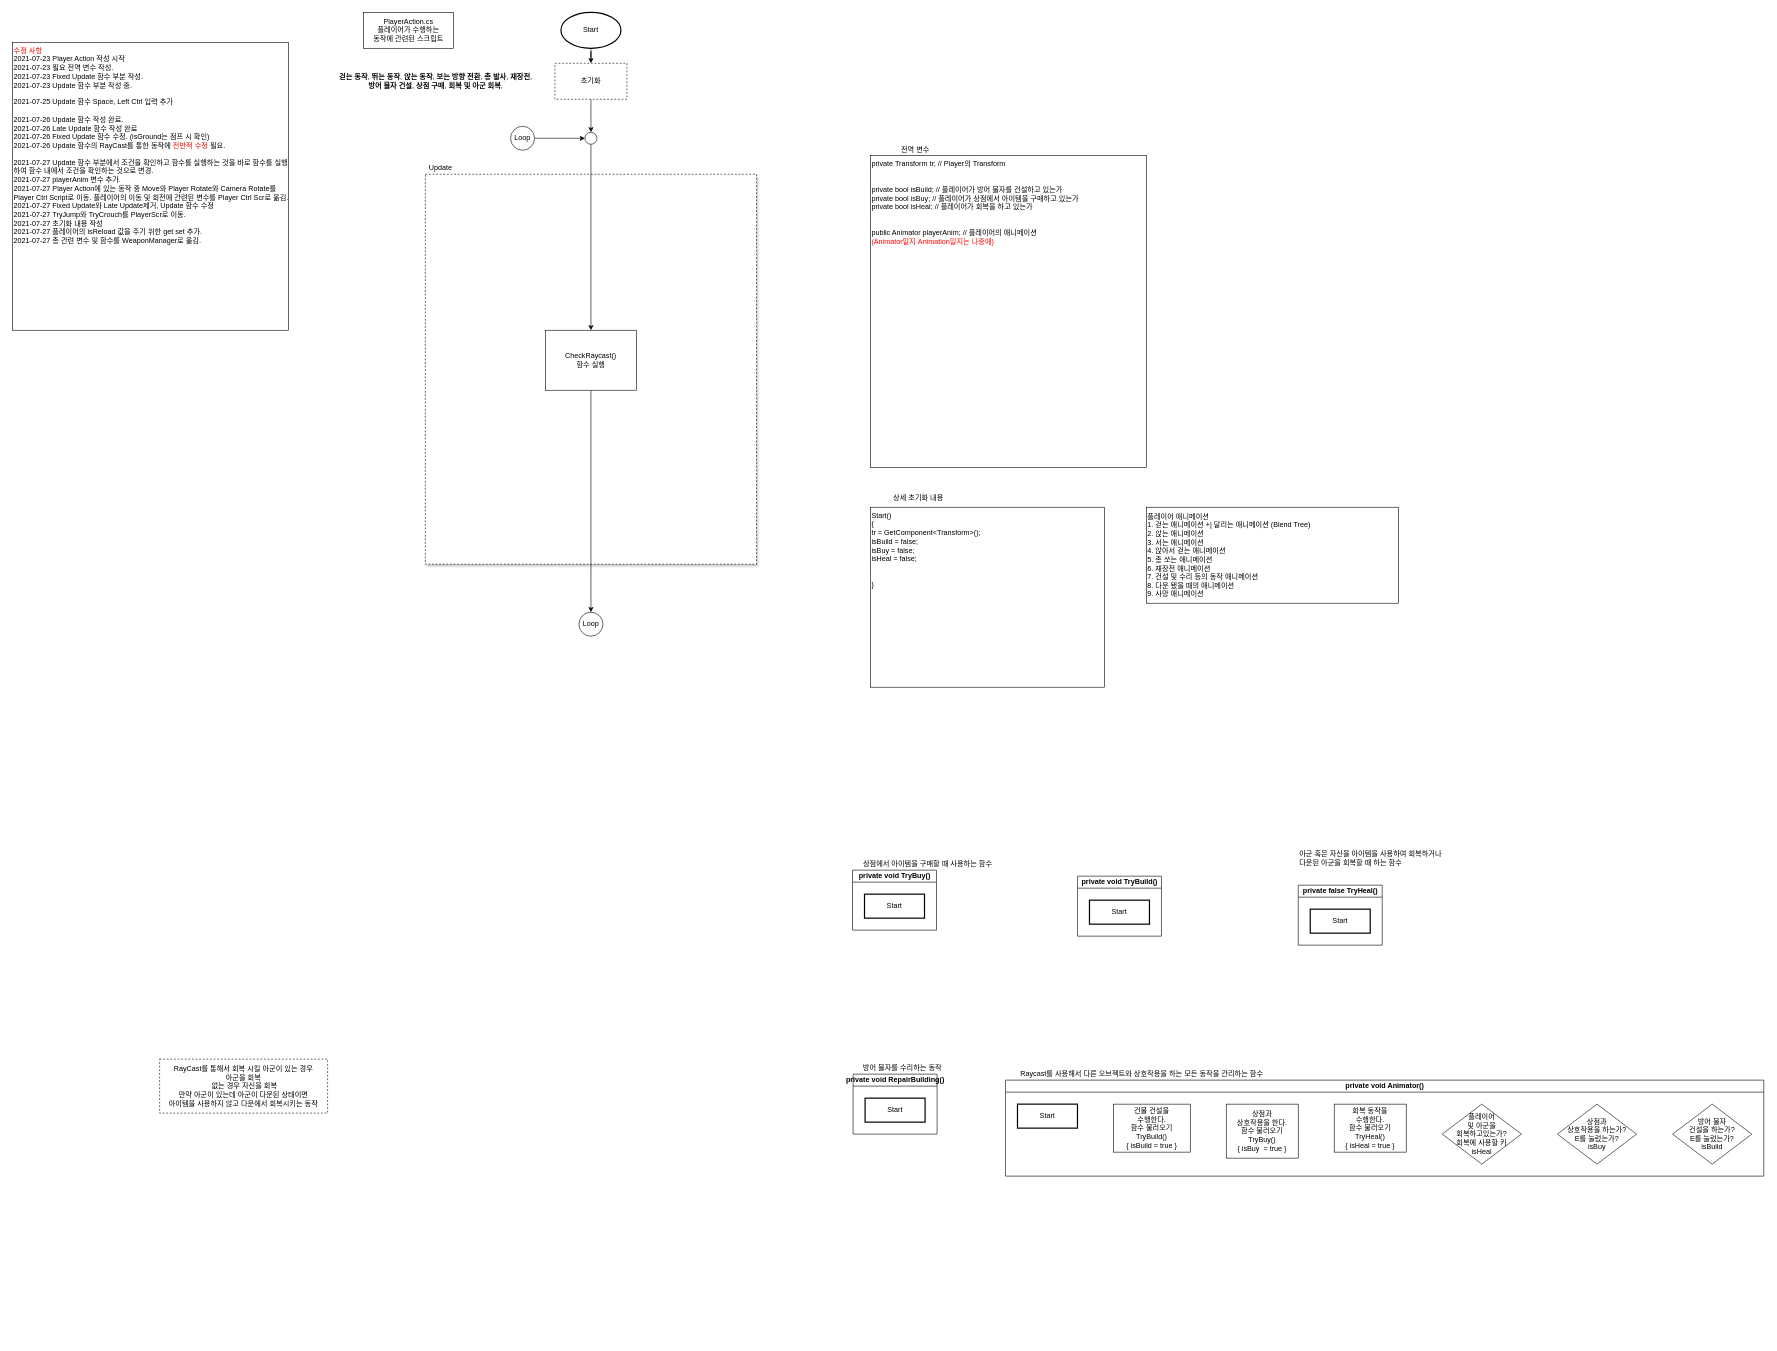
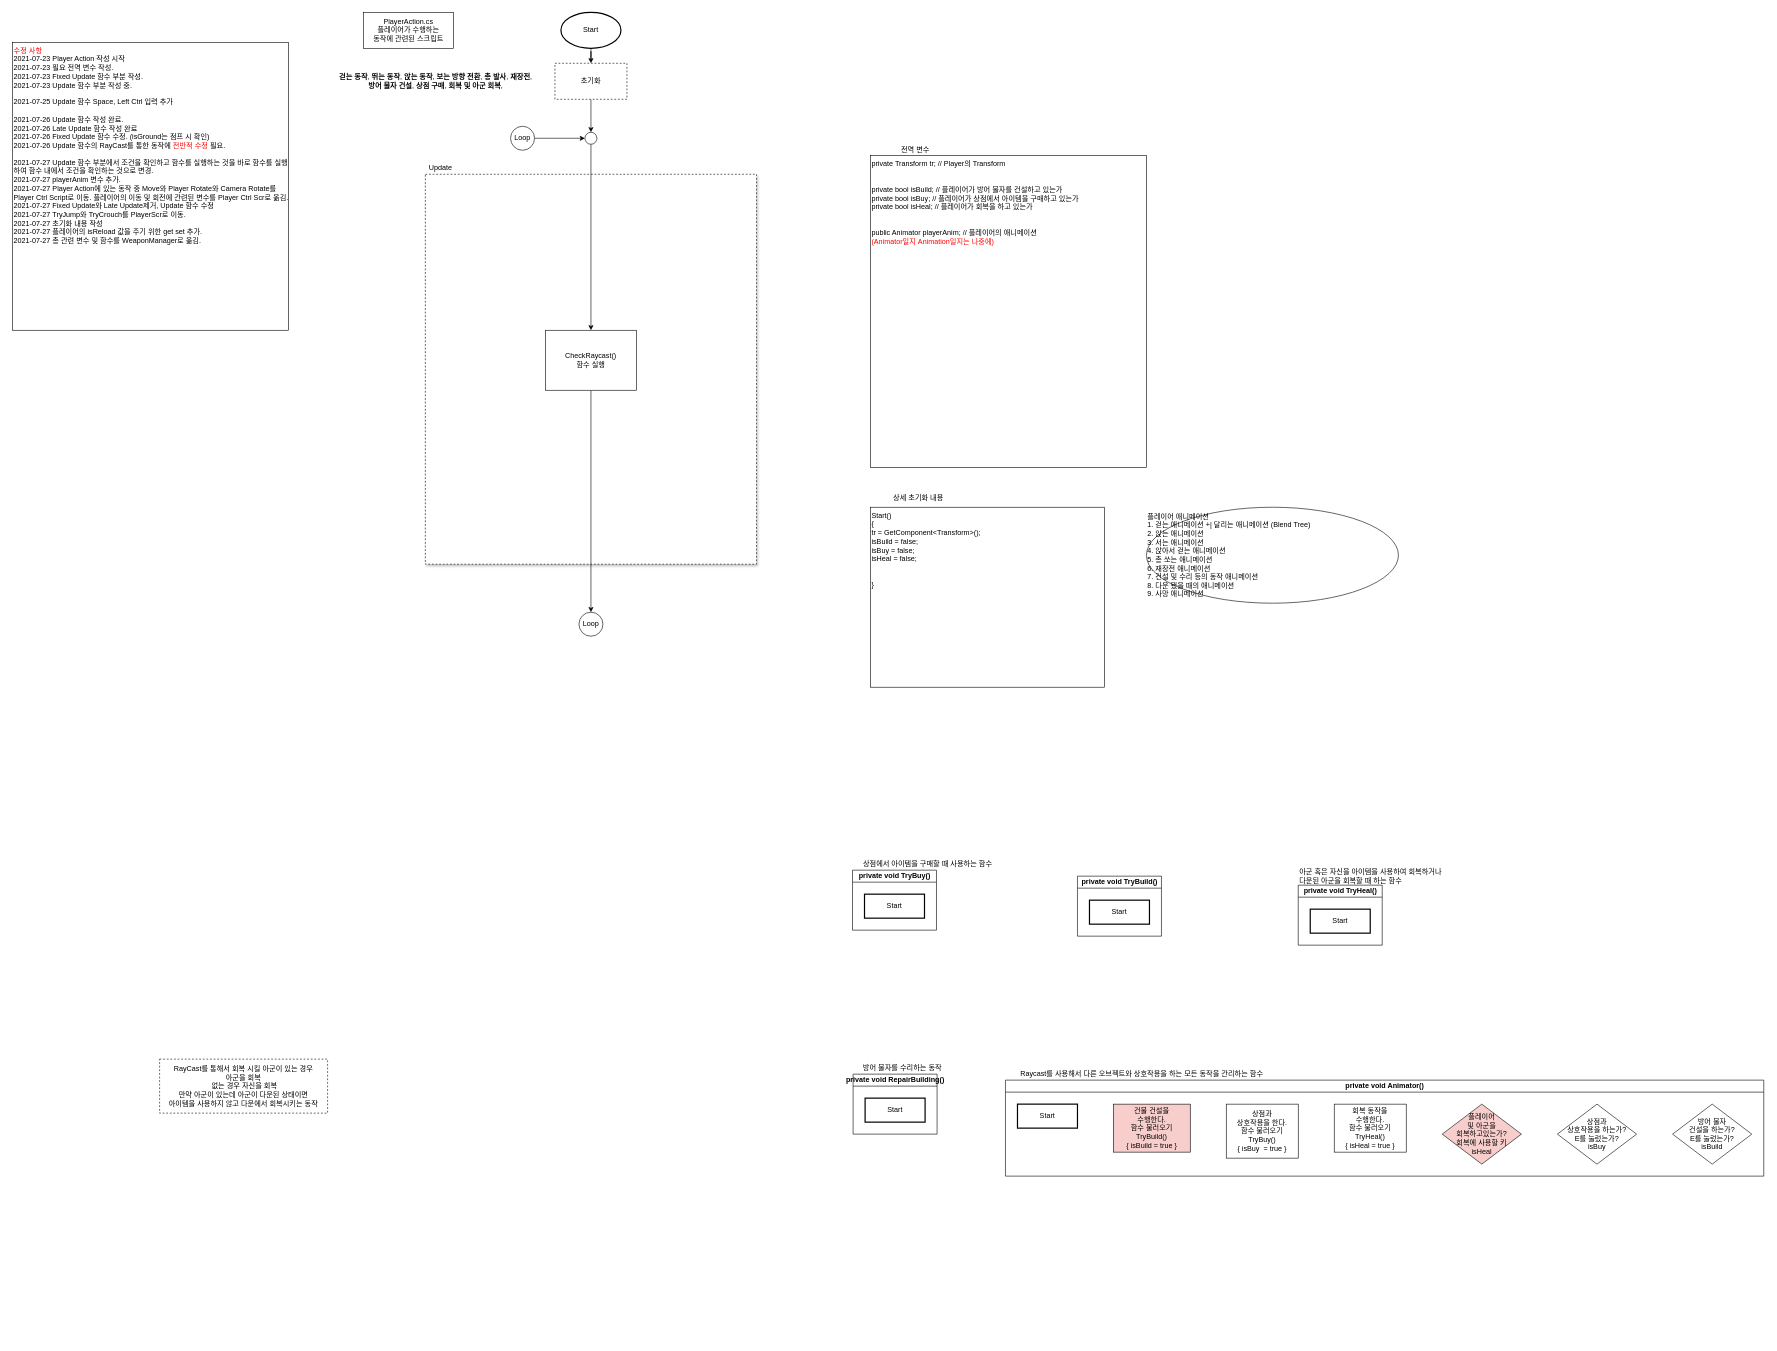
node "플레이어 애니메이션 1. 걷는 애니메이션 +| 달리는 애니메이션 (Blend Tree) 2. 앉는 애니메이션 3. 서는 애니메이션 4. 앉아서 걷는 애니메이션 5. 총 쏘는 애니메이션 6. 재장전 애니메이션 7. 건설 및 수리 등의 동작 애니메이션 8. 다운 됐을 때의 애니메이션 9. 사망 애니메이션": shape rectangle -> ellipse
node "아군 혹은 자신을 아이템을 사용하여 회복하거나 다운된 아군을 회복할 때 하는 함수": moved (1379, 858) -> (1379, 876)
node "private false TryHeal()": label "private false TryHeal()" -> "private void TryHeal()"
node "건물 건설을 수행한다. 함수 불러오기 TryBuild() { isBuild = true }": fillcolor #ffffff -> #f8cecc
node "플레이어 및 아군을 회복하고있는가? 회복에 사용할 키 isHeal": fillcolor #ffffff -> #f8cecc
